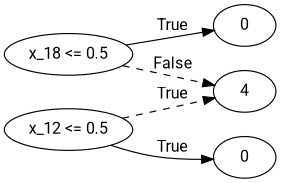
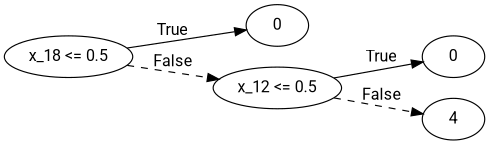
edge "x_18 <= 0.5" -> "4": now "x_18 <= 0.5" -> "x_12 <= 0.5"
edge "x_12 <= 0.5" -> "4": label "True" -> "False"
